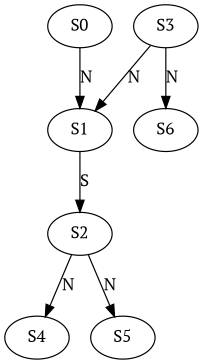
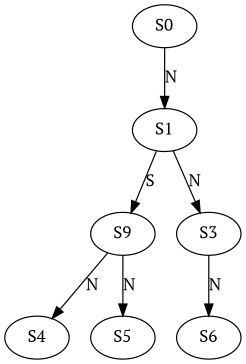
edge "S3" -> "S1": reversed
node "S2": label "S2" -> "S9"
